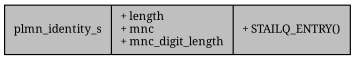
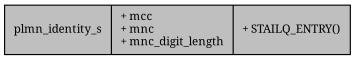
node "plmn_identity_s": text "+ length" -> "+ mcc"
